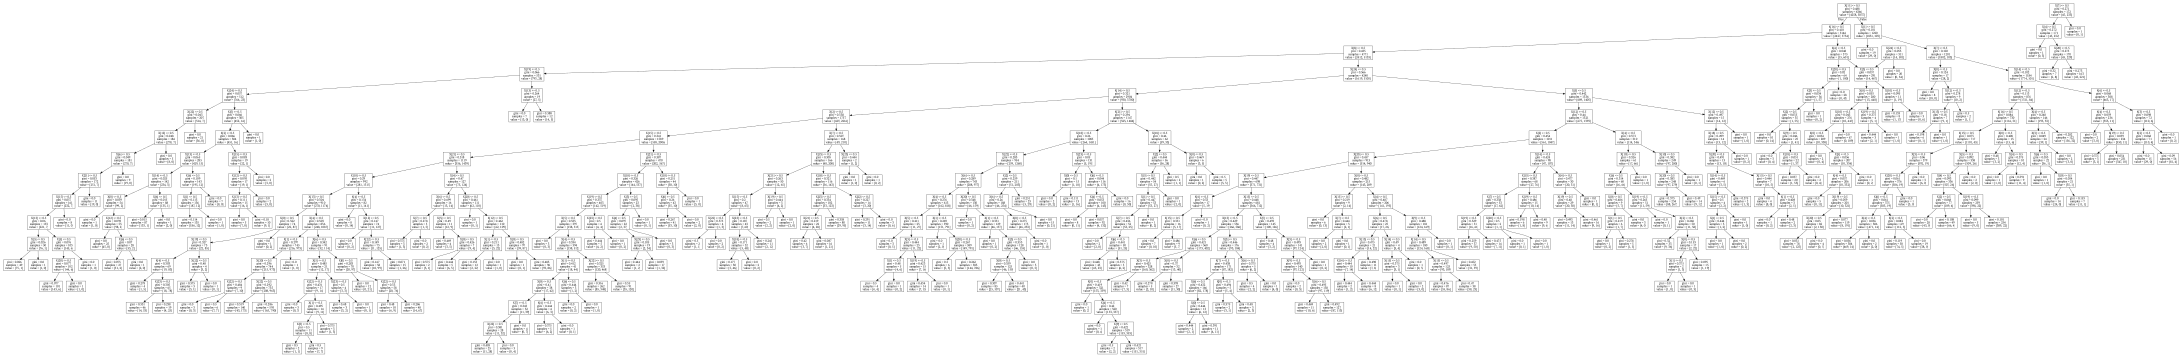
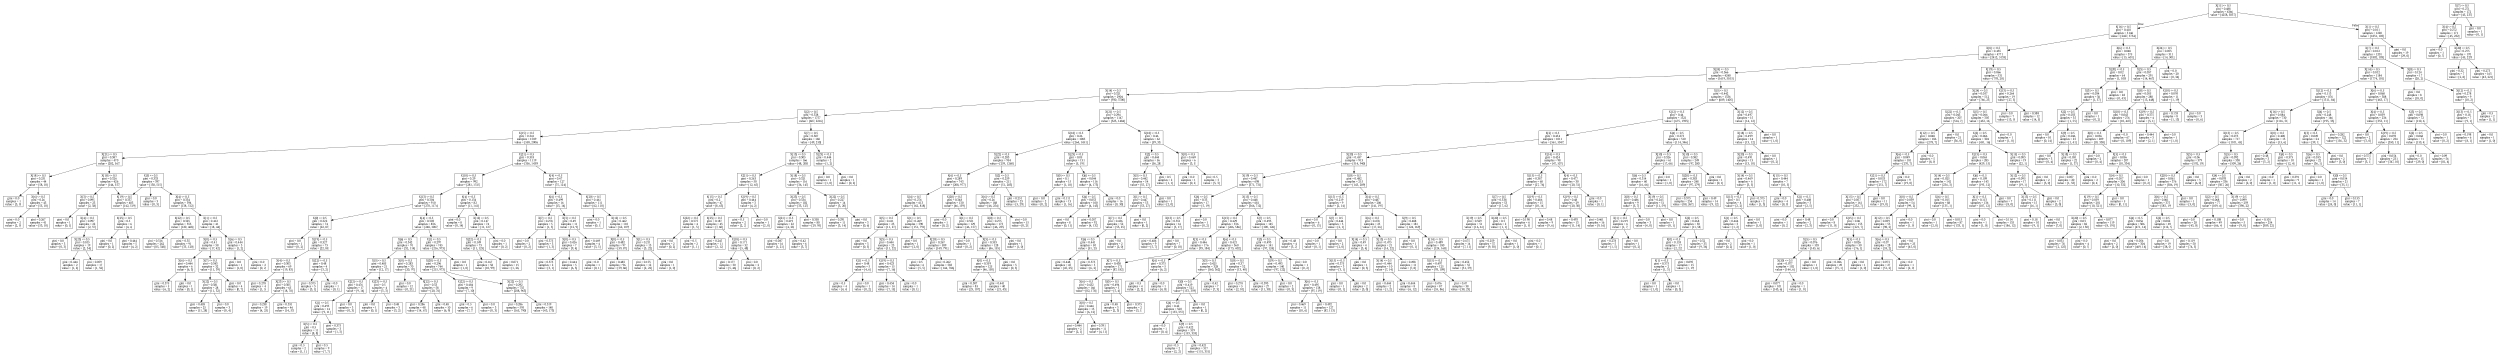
edge "X[19] <= 0.5 gini = 0.337 samples = 403 value = [142, 519]" -> "X[5] <= 0.5 gini = 0.333 samples = 397 value = [138, 515]": reversed
